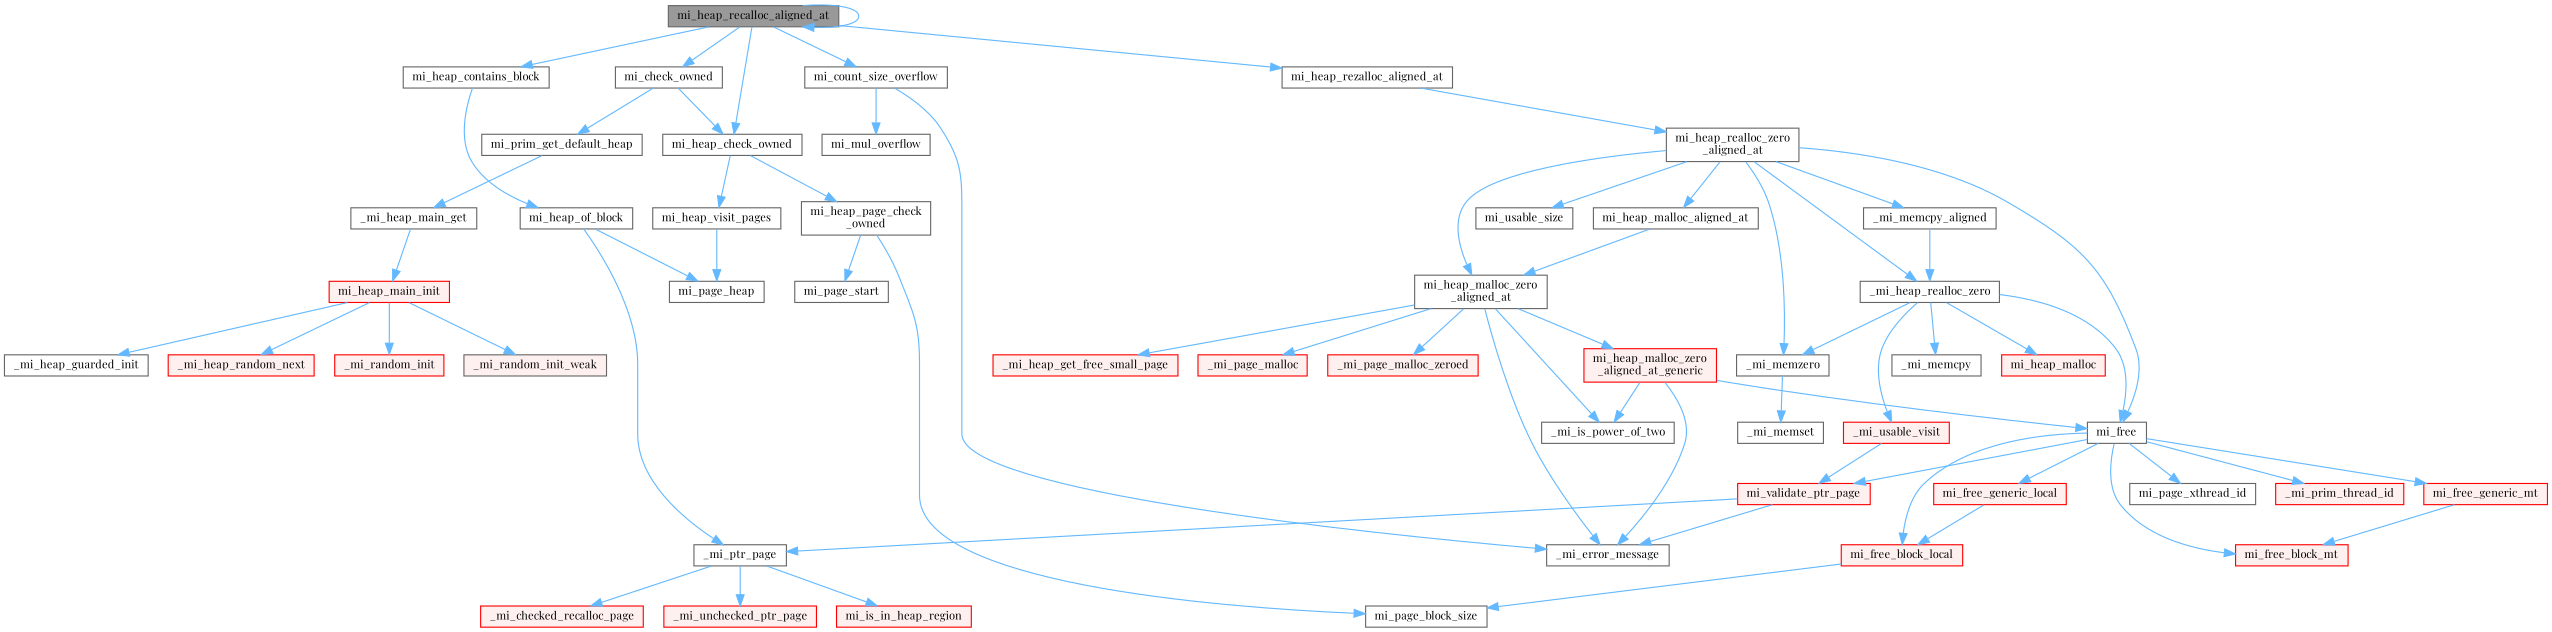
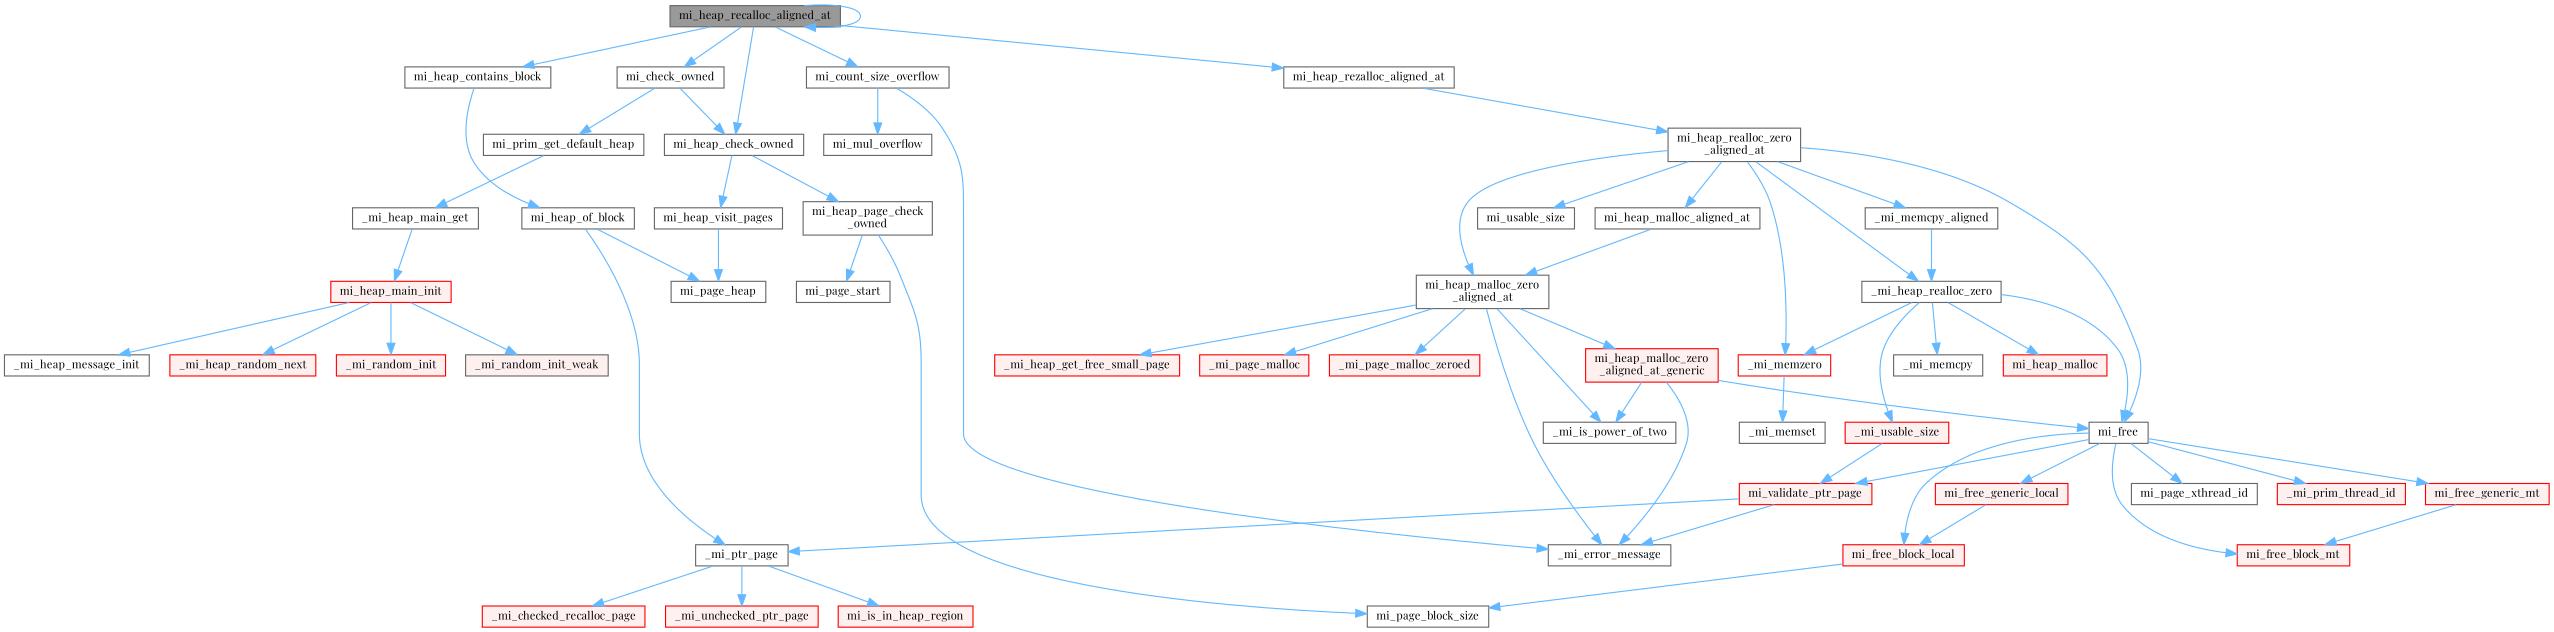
node "_mi_heap_guarded_init": label "_mi_heap_guarded_init" -> "_mi_heap_message_init"
node "_mi_memzero": color grey40 -> red
node "_mi_usable_visit": label "_mi_usable_visit" -> "_mi_usable_size"
